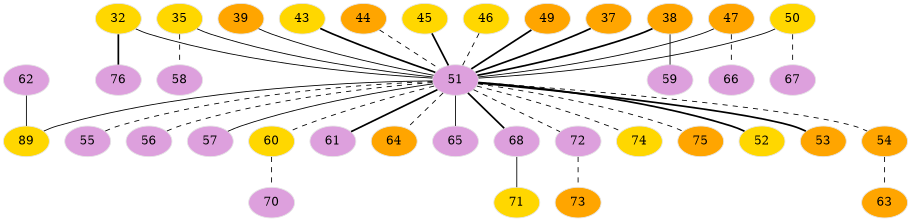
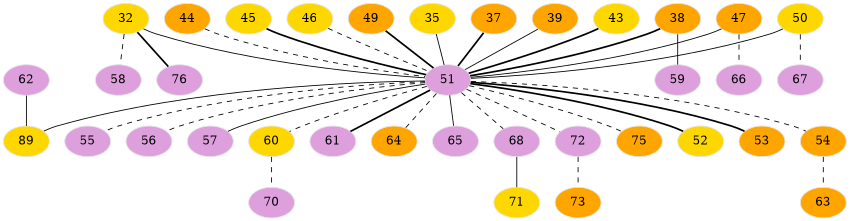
edge "35" -- "58": now "32" -- "58"
edge "51" -- "68": style bold -> dashed
node "74": removed
